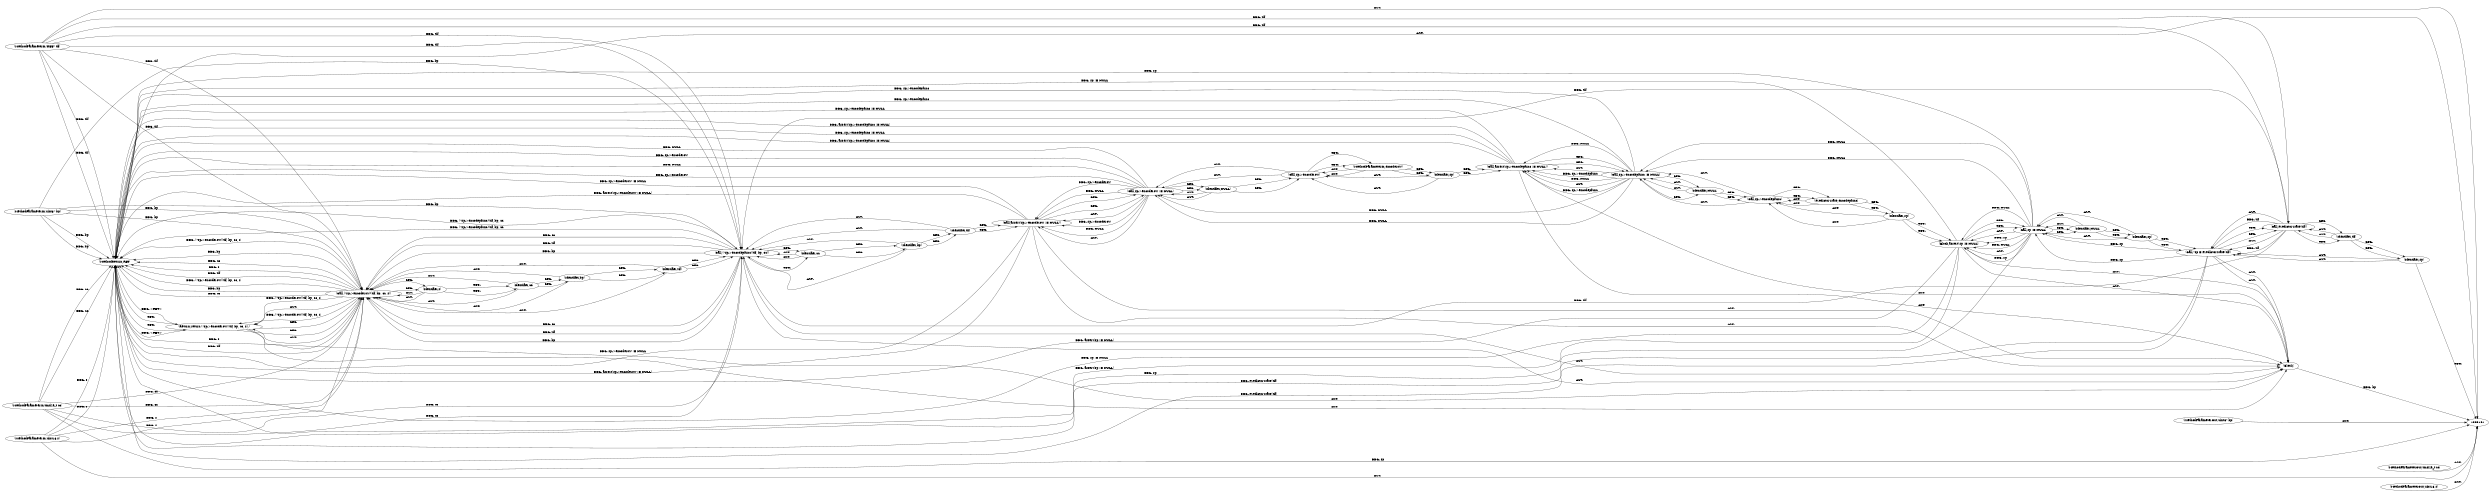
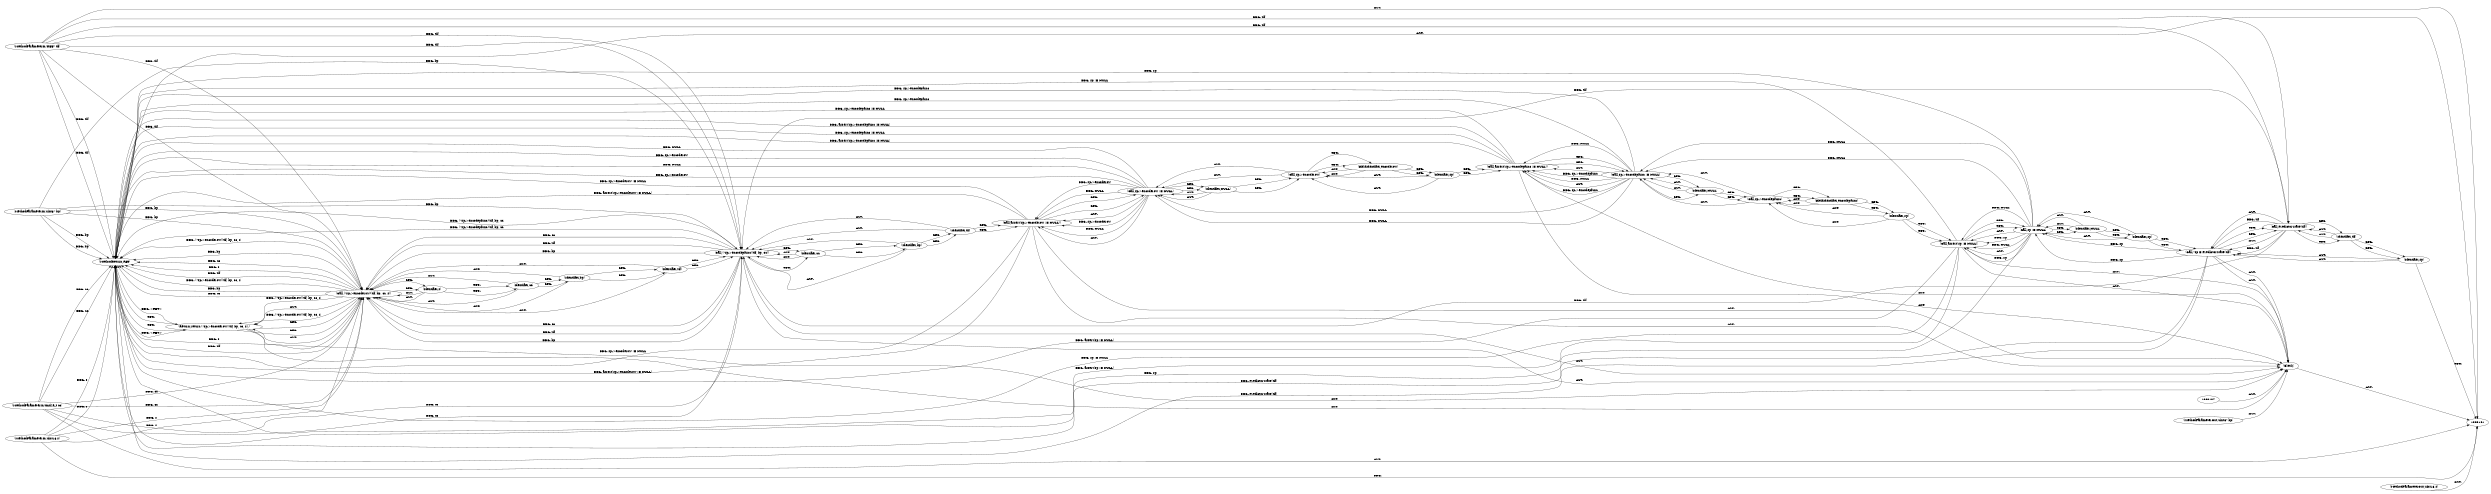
node "(MethodParameterIn,encoderow)": label "(MethodParameterIn,encoderow)" -> "(FieldIdentifier,encoderow)"
node "(PredictorState,encodepfunc)": label "(PredictorState,encodepfunc)" -> "(FieldIdentifier,encodepfunc)"
node "(Block,assert(sp != NULL))": label "(Block,assert(sp != NULL))" -> "(Call,assert(sp != NULL))"
edge "(Block,)" -> "1000101": label "DDG: bp" -> "AST: "
node "1000107": added
edge "(MethodParameterOut,uint8* bp)" -> "1000101": now "(MethodParameterOut,uint8* bp)" -> "(Block,)"
edge "(MethodParameterIn,tmsize_t cc)" -> "1000101": label "DDG: sp" -> "AST: "
node "(MethodParameterOut,tmsize_t cc)": removed
edge "(MethodParameterIn,uint16 s)" -> "1000101": label "AST: " -> "DDG: "
